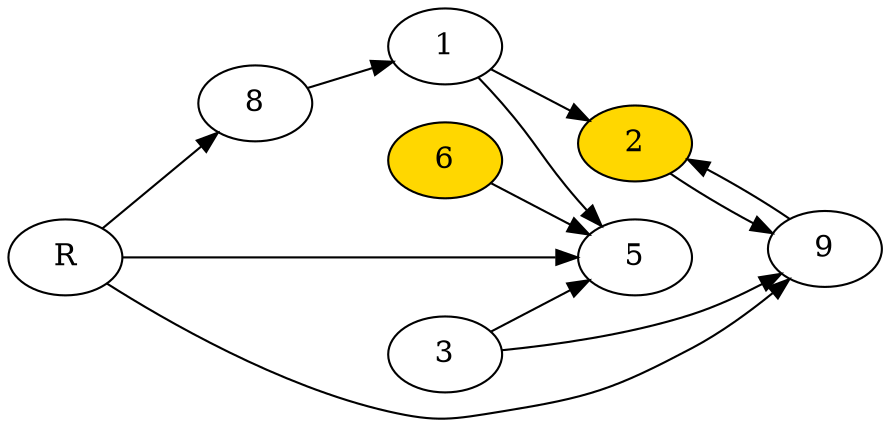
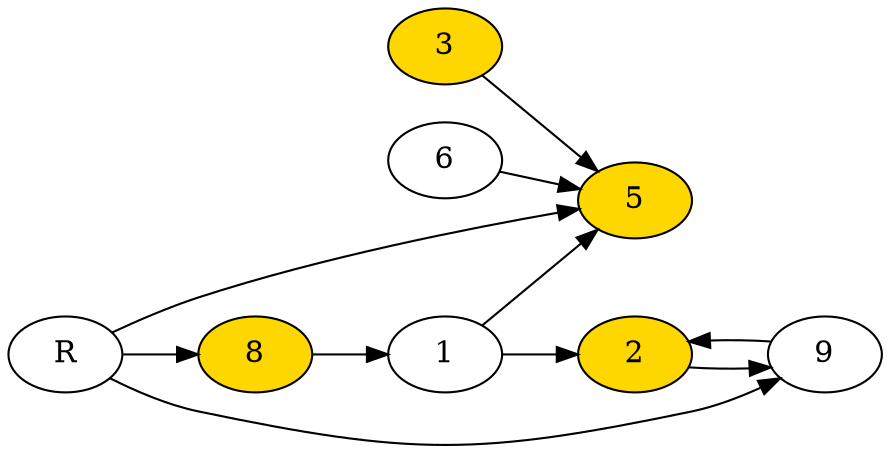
node "8": fillcolor white -> gold
node "6": fillcolor gold -> white
node "5": fillcolor white -> gold
edge "3" -> "9": removed
node "3": fillcolor white -> gold
